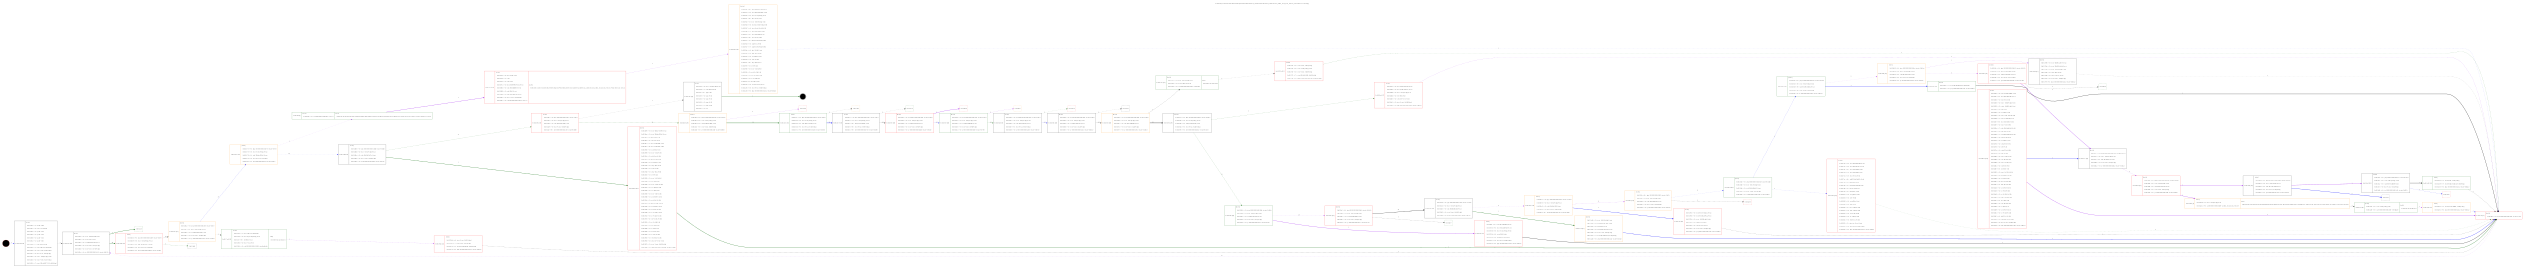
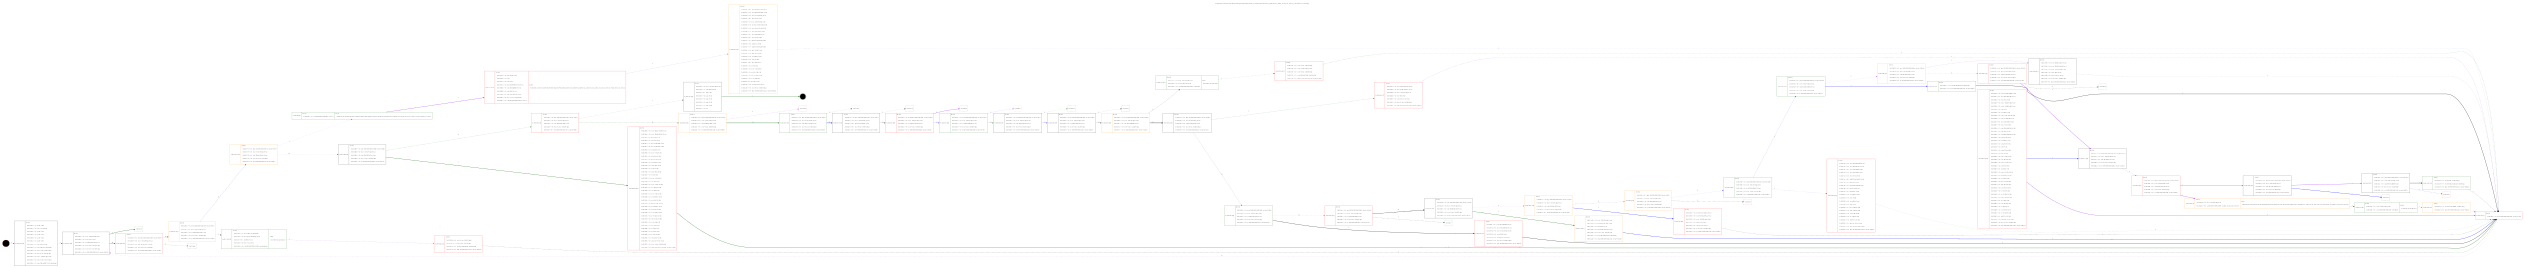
edge "0x401596 [25]" -> "0x4016fe [27]": color purple -> black
